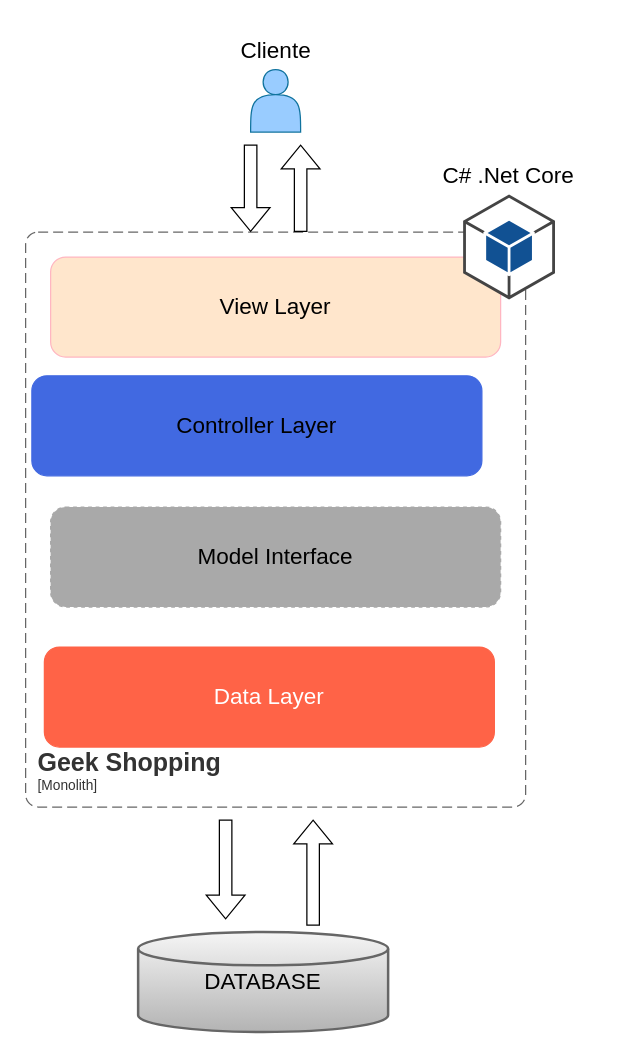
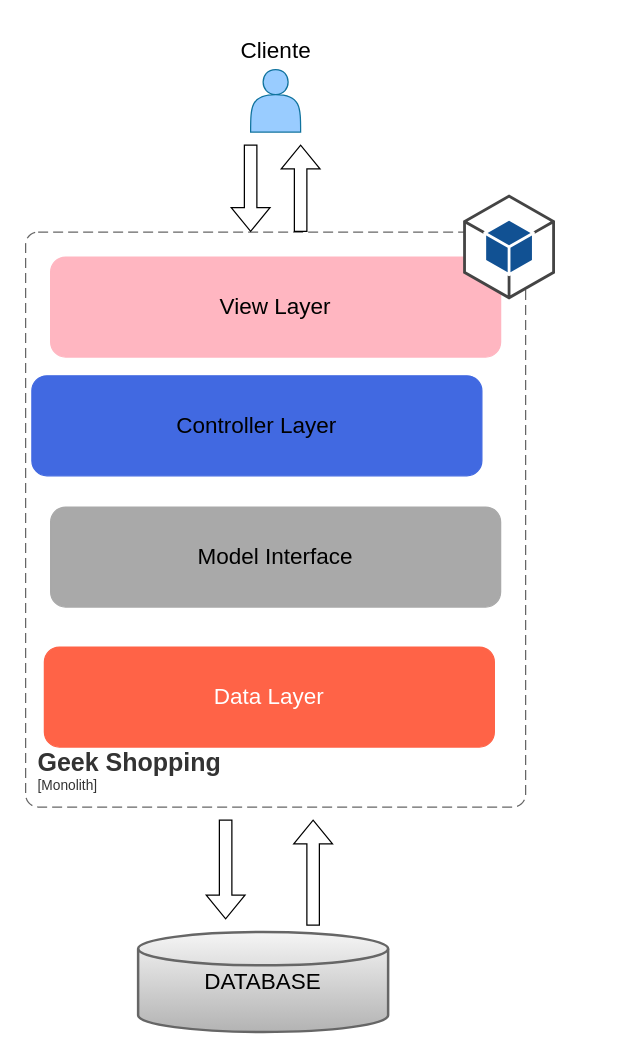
node "C# .Net Core": removed
node "View Layer": fillcolor #ffe6cc -> #ffb6c1
node "Model Interface": style dashed -> solid
